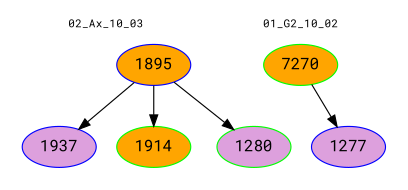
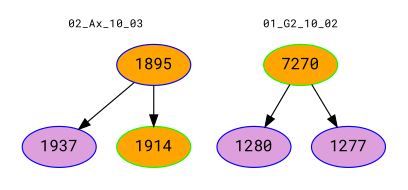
edge "1895" -> "1280": now "7270" -> "1280"
node "1280": color green -> blue
